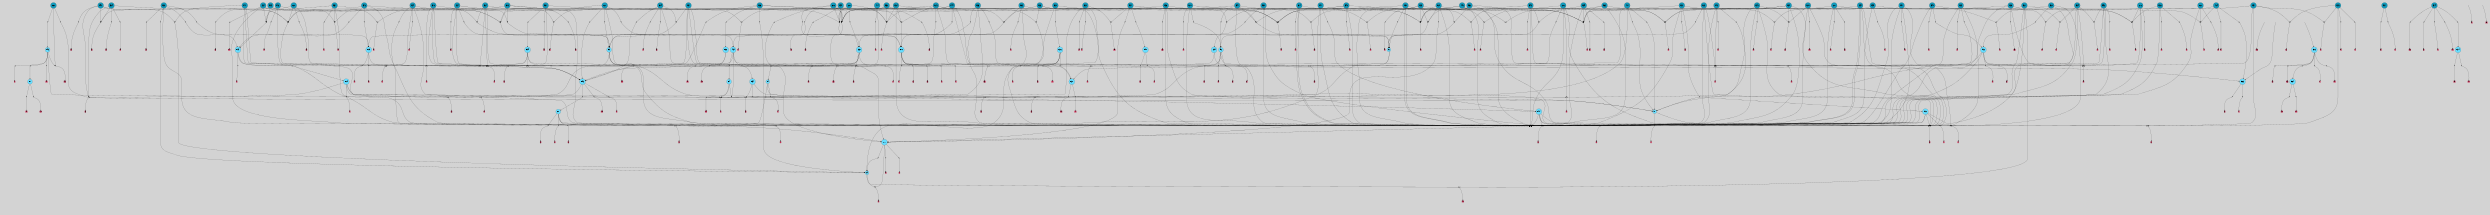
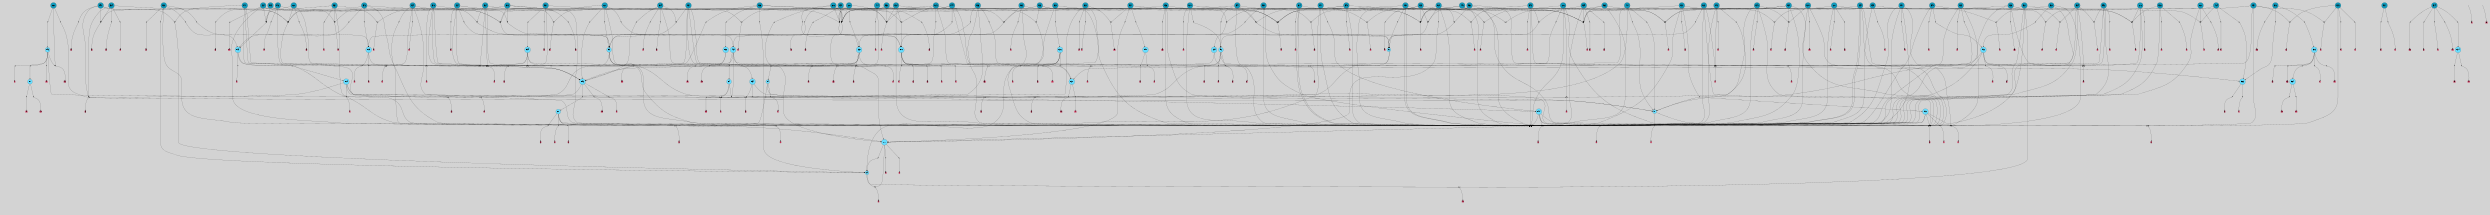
node "T326": added
